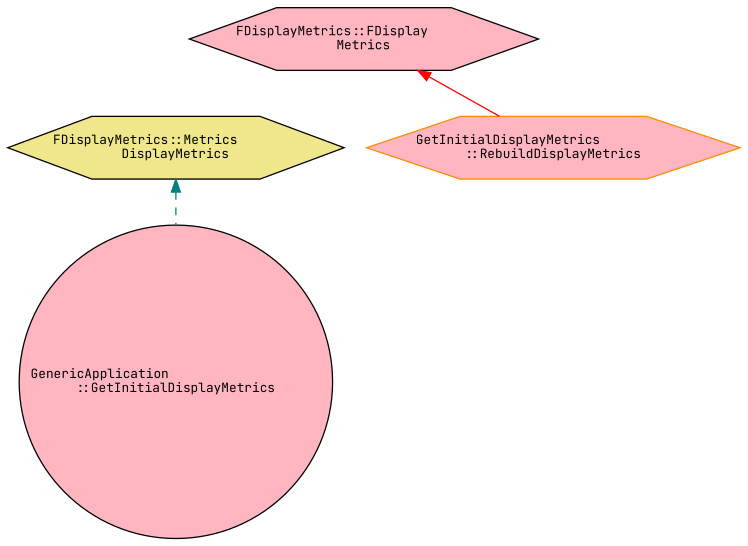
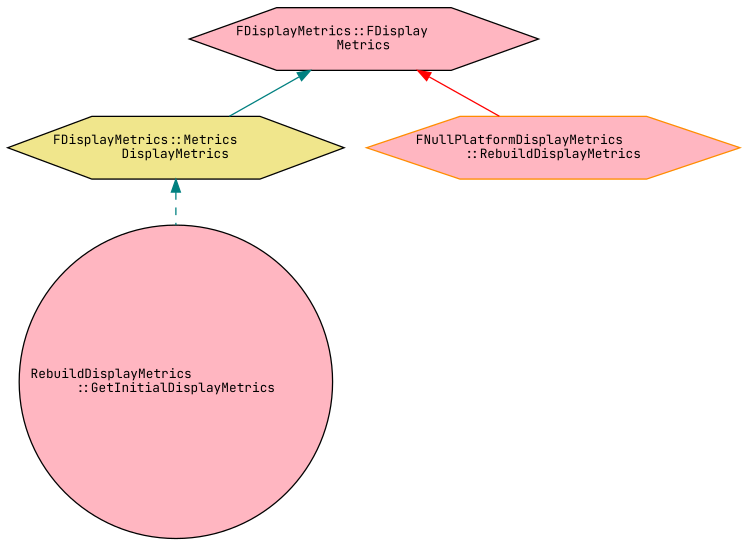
edge "FDisplayMetrics::Metrics DisplayMetrics" -> "FDisplayMetrics::FDisplay Metrics": added
node "GetInitialDisplayMetrics ::RebuildDisplayMetrics": label "GetInitialDisplayMetrics ::RebuildDisplayMetrics" -> "FNullPlatformDisplayMetrics ::RebuildDisplayMetrics"
node "GenericApplication ::GetInitialDisplayMetrics": label "GenericApplication ::GetInitialDisplayMetrics" -> "RebuildDisplayMetrics ::GetInitialDisplayMetrics"
